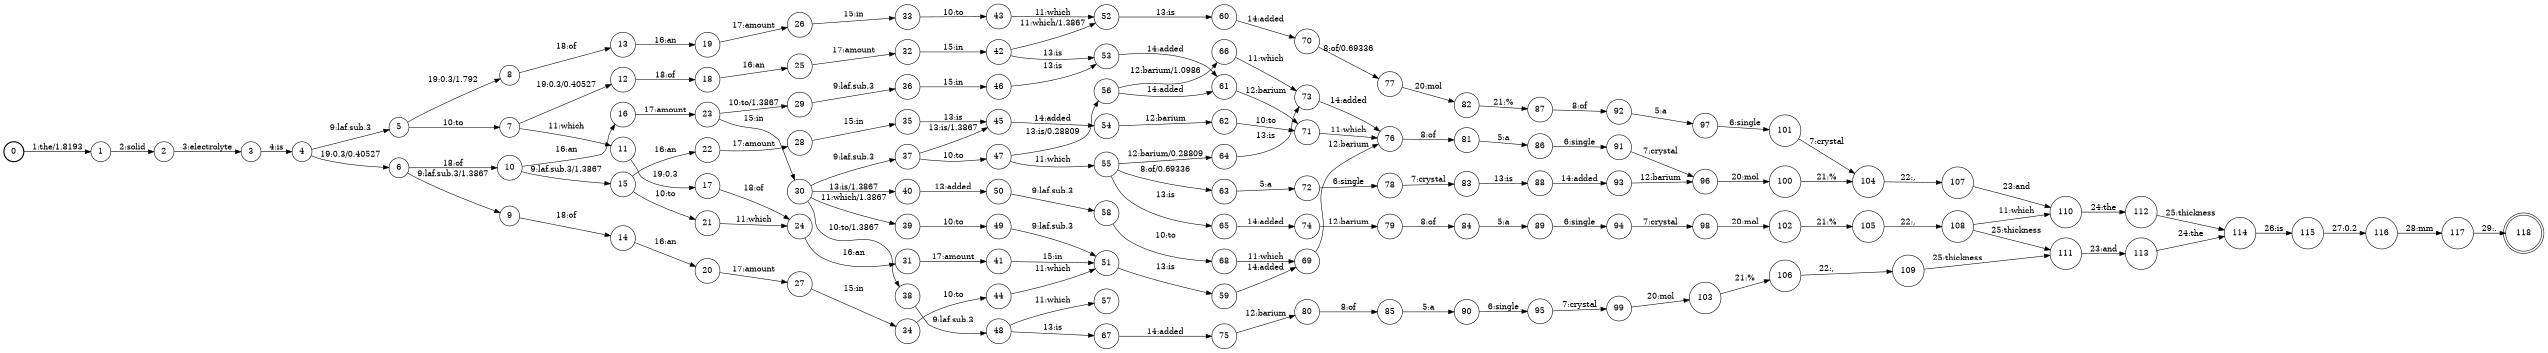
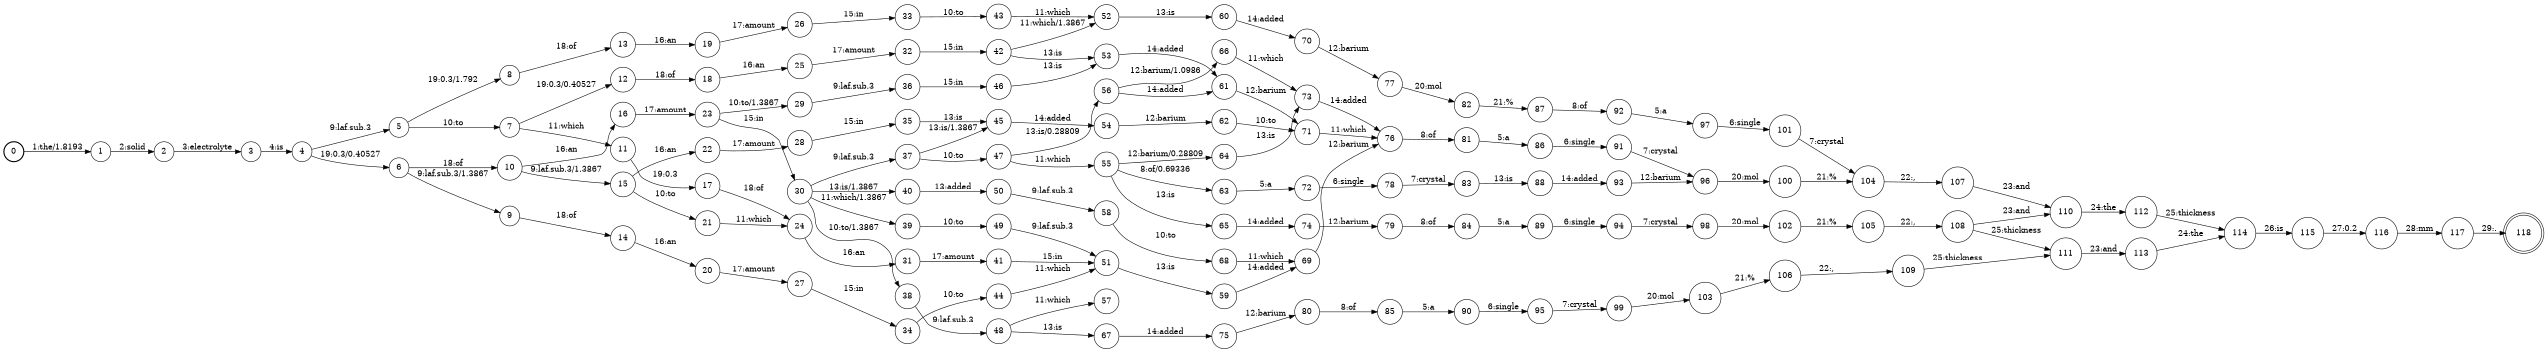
edge "70" -> "77": label "8:of/0.69336" -> "12:barium"
edge "108" -> "110": label "11:which" -> "23:and"
